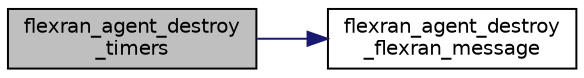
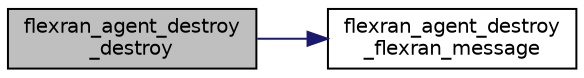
node "flexran_agent_destroy _timers": label "flexran_agent_destroy _timers" -> "flexran_agent_destroy _destroy"
